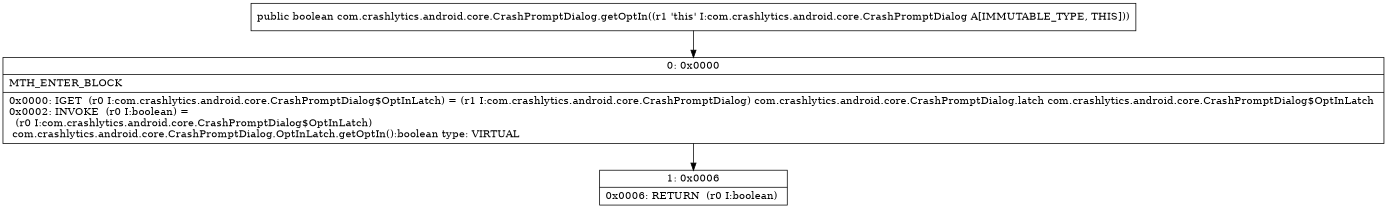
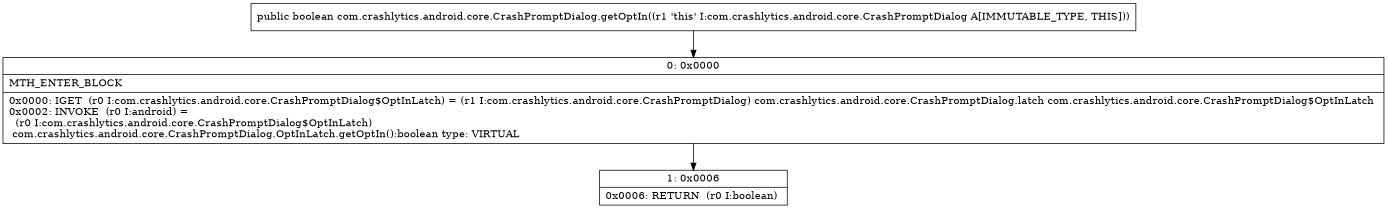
node "0: 0x0000": text "0x0002: INVOKE  (r0 I:boolean) =" -> "0x0002: INVOKE  (r0 I:android) ="
